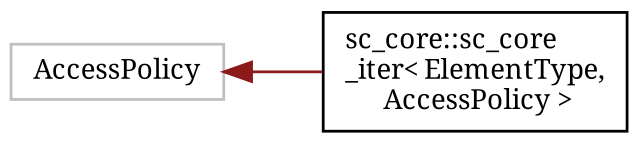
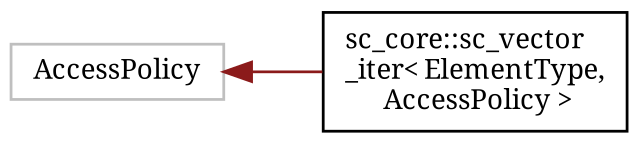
node "sc_core::sc_core _iter< ElementType, AccessPolicy >": label "sc_core::sc_core _iter< ElementType, AccessPolicy >" -> "sc_core::sc_vector _iter< ElementType, AccessPolicy >"
